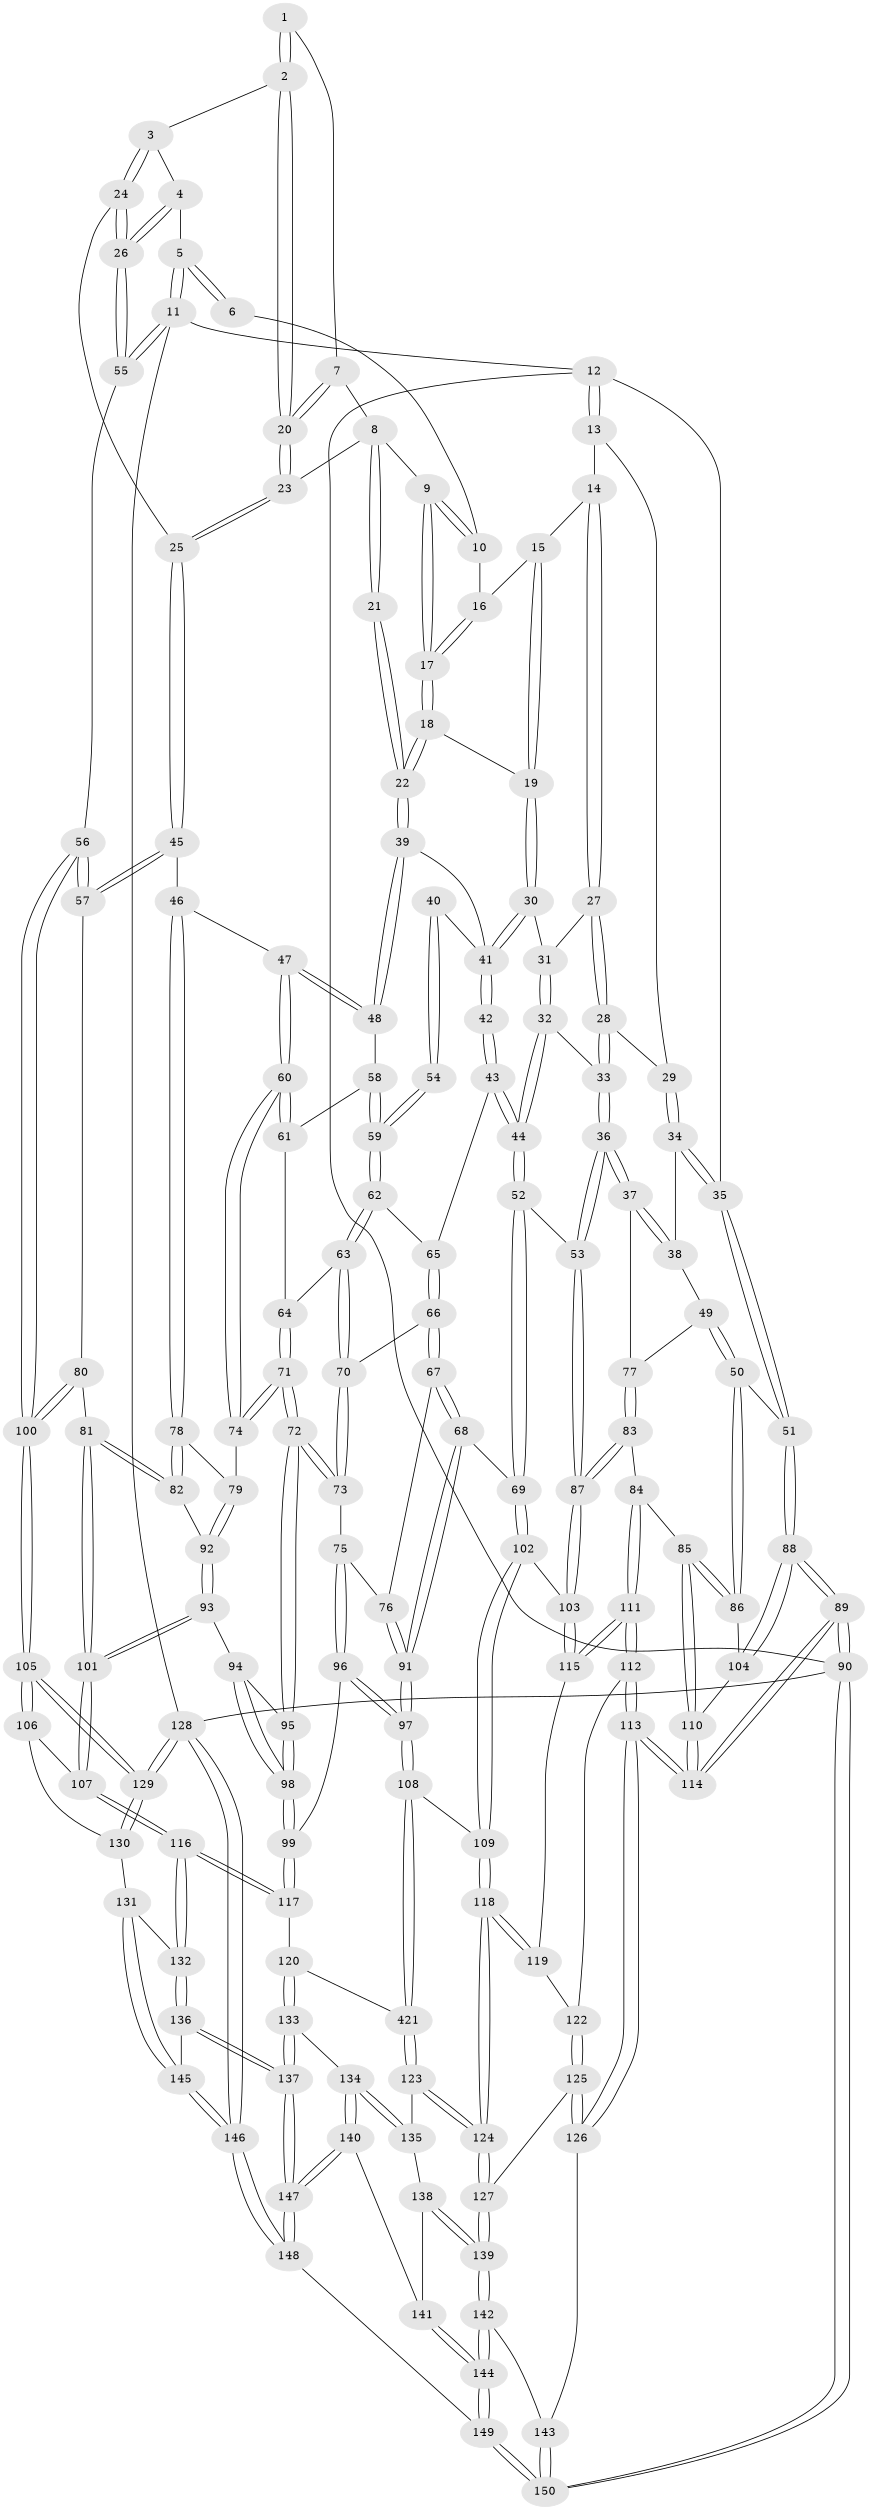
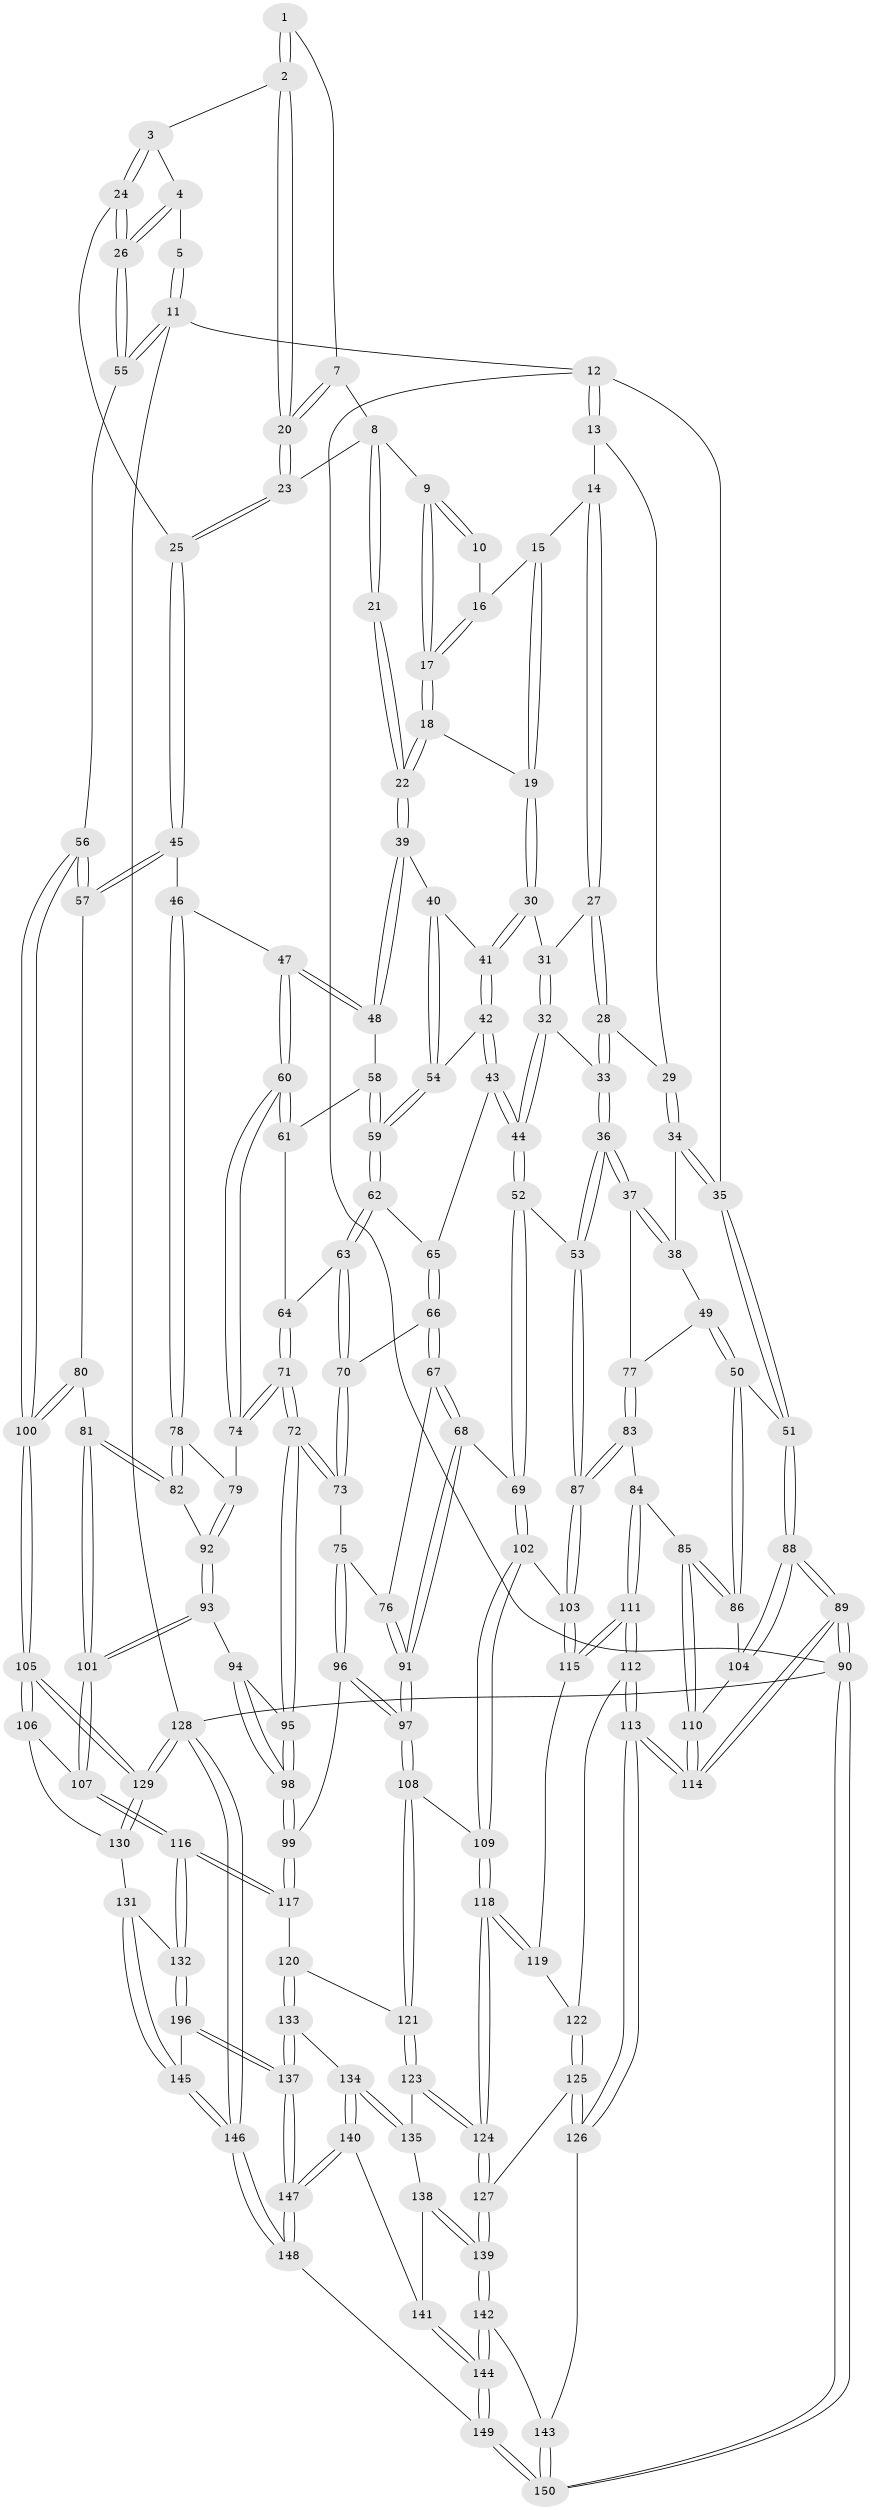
node "6": removed
edge "39" -- "41": now "39" -- "40"
edge "42" -- "54": added
node "136": label "136" -> "196"
node "421": label "421" -> "121"
